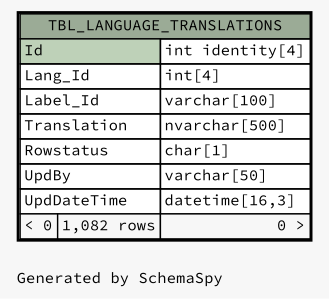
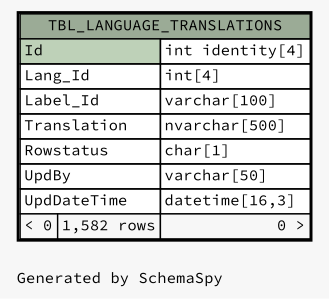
node "TBL_LANGUAGE_TRANSLATIONS": text "1,082 rows" -> "1,582 rows"
